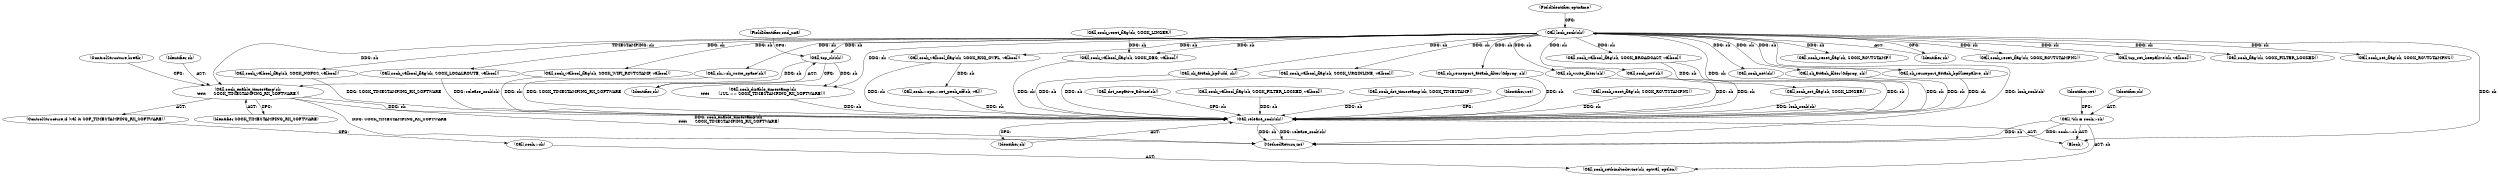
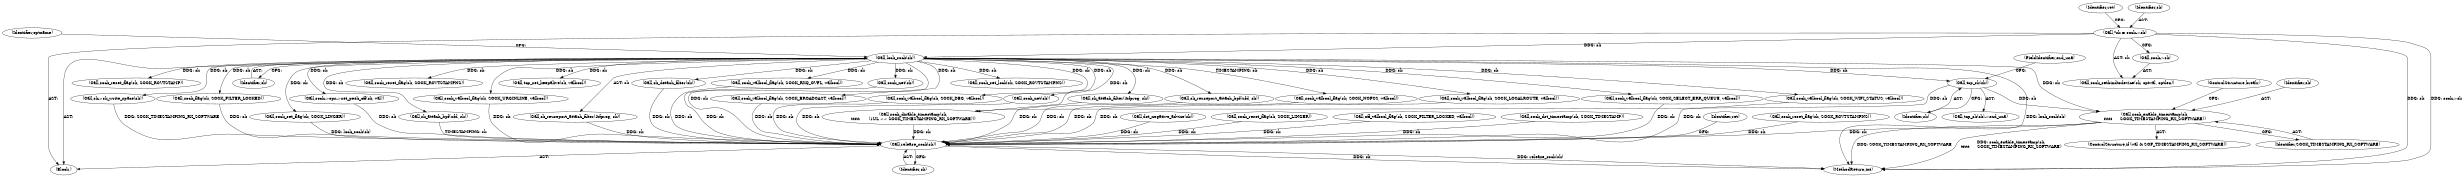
node "(FieldIdentifier,optname)": label "(FieldIdentifier,optname)" -> "(Identifier,optname)"
edge "(Call,sock_reset_flag(sk, SOCK_LINGER))" -> "(Call,sock_valbool_flag(sk, SOCK_DBG, valbool))": now "(Call,sock_reset_flag(sk, SOCK_LINGER))" -> "(Call,release_sock(sk))"
edge "(Call,*sk = sock->sk)" -> "(Call,lock_sock(sk))": added, label "DDG: sk"
edge "(Call,lock_sock(sk))" -> "(Call,sk_reuseport_attach_filter(&fprog, sk))": label "DDG: sk" -> "AST: sk"
node "(Call,sock_set_flag(sk, SOCK_RCVTSTAMPNS))": label "(Call,sock_set_flag(sk, SOCK_RCVTSTAMPNS))" -> "(Call,sock_set_lock(sk, SOCK_RCVTSTAMPNS))"
node "(Call,sock_valbool_flag(sk, SOCK_WIFI_RCVTSTAMP, valbool))": label "(Call,sock_valbool_flag(sk, SOCK_WIFI_RCVTSTAMP, valbool))" -> "(Call,sock_valbool_flag(sk, SOCK_WIFI_STATUS, valbool))"
edge "(Call,sock_valbool_flag(sk, SOCK_RXQ_OVFL, valbool))" -> "(Call,sock->ops->set_peek_off(sk, val))": now "(Call,lock_sock(sk))" -> "(Call,sock->ops->set_peek_off(sk, val))"
node "(Call,sk_write_filter(sk))": label "(Call,sk_write_filter(sk))" -> "(Call,sk_detach_filter(sk))"
node "(Call,sk_reuseport_attach_bpf(keepalive, sk))": label "(Call,sk_reuseport_attach_bpf(keepalive, sk))" -> "(Call,sk_reuseport_attach_bpf(ufd, sk))"
edge "(Call,sock_valbool_flag(sk, SOCK_BROADCAST, valbool))" -> "(Call,sock_set_flag(sk, SOCK_LINGER))": now "(Call,lock_sock(sk))" -> "(Call,sock_set_flag(sk, SOCK_LINGER))"
edge "(Call,sock_valbool_flag(sk, SOCK_NOFCS, valbool))" -> "(Call,release_sock(sk))": label "DDG: SOCK_TIMESTAMPING_RX_SOFTWARE" -> "DDG: sk"
edge "(Call,sock_valbool_flag(sk, SOCK_LOCALROUTE, valbool))" -> "(Call,release_sock(sk))": label "DDG: release_sock(sk)" -> "DDG: sk"
edge "(Call,sk_attach_bpf(ufd, sk))" -> "(Call,release_sock(sk))": label "DDG: sk" -> "TIMESTAMPING: sk"
node "(Call,sock_valbool_flag(sk, SOCK_FILTER_LOCKED, valbool))": label "(Call,sock_valbool_flag(sk, SOCK_FILTER_LOCKED, valbool))" -> "(Call,off_valbool_flag(sk, SOCK_FILTER_LOCKED, valbool))"
edge "(Call,lock_sock(sk))" -> "(Block,)": label "DDG: sk" -> "AST: "
node "(Call,sock_valbool_flag(sk, SOCK_SELECT_ERR_QUEUE, valbool))": added
edge "(Call,dst_negative_advice(sk))" -> "(Call,release_sock(sk))": label "CFG: sk" -> "DDG: sk"
node "(Call,tcp_sk(sk)->snd_una)": added
edge "(ControlStructure,if (val & SOF_TIMESTAMPING_RX_SOFTWARE))" -> "(Call,sock->sk)": now "(Call,*sk = sock->sk)" -> "(Call,sock->sk)"
edge "(Call,sock_flag(sk, SOCK_FILTER_LOCKED))" -> "(Call,release_sock(sk))": added, label "DDG: sk"
